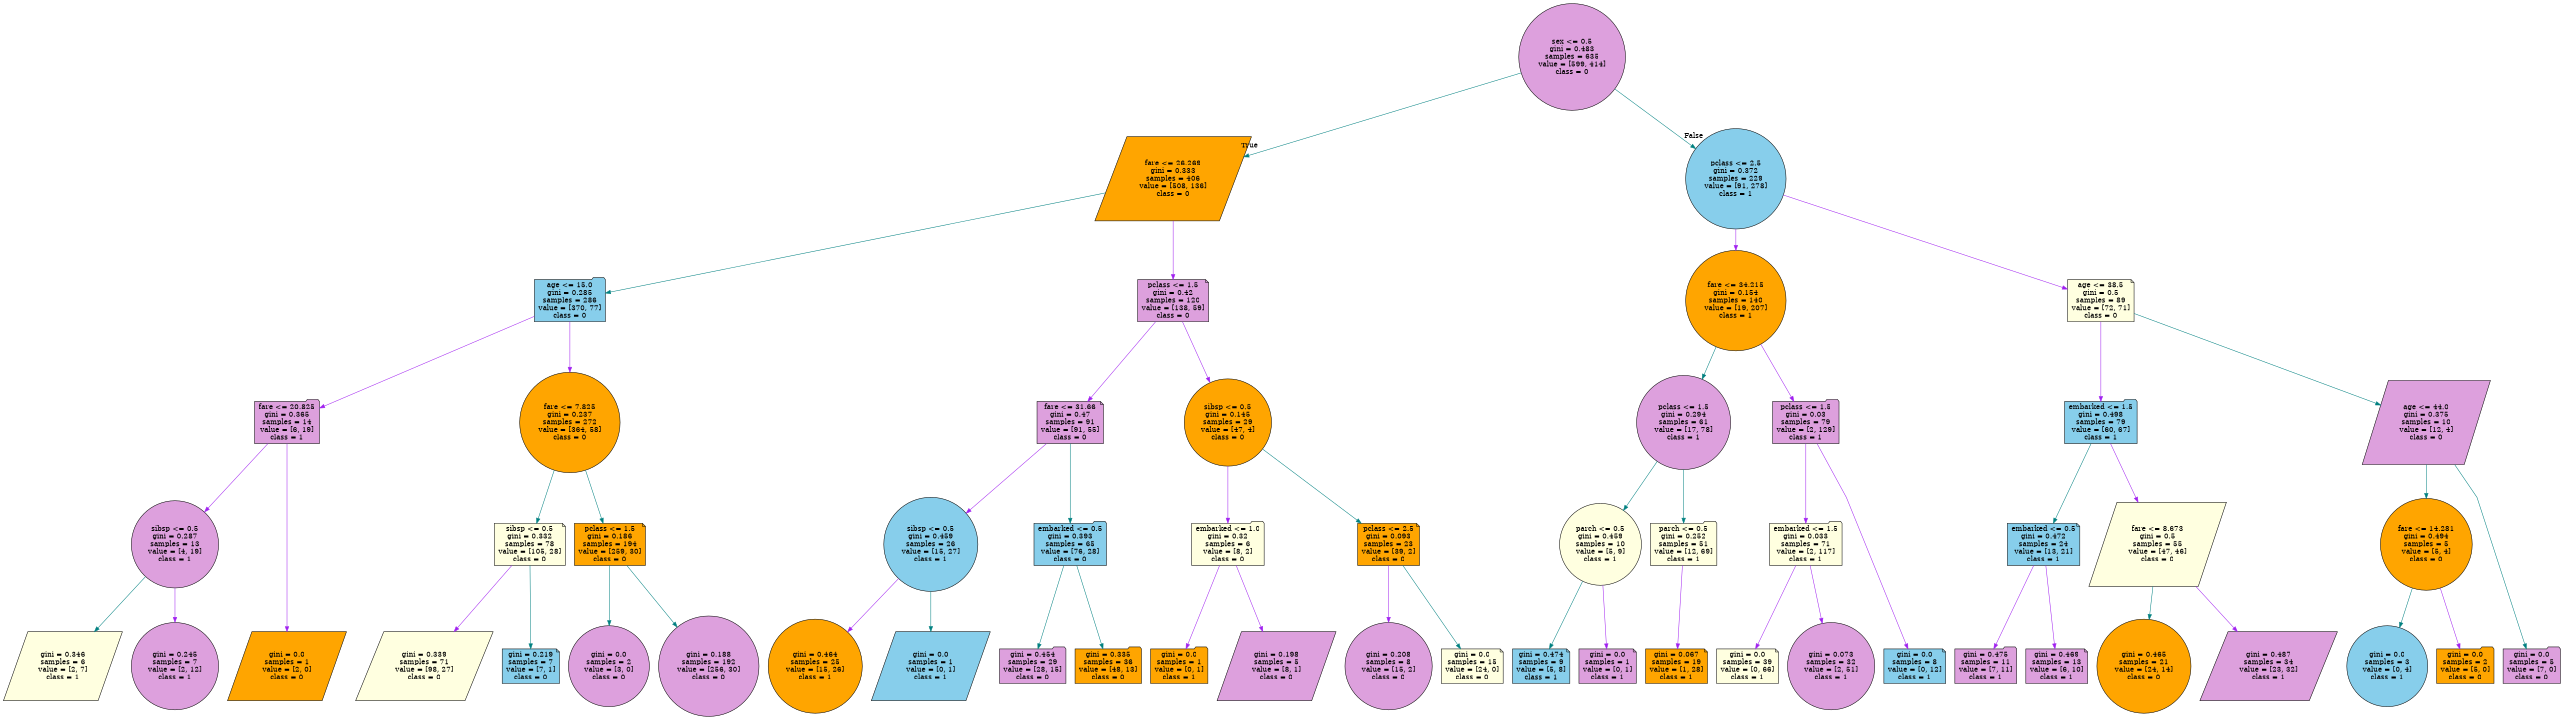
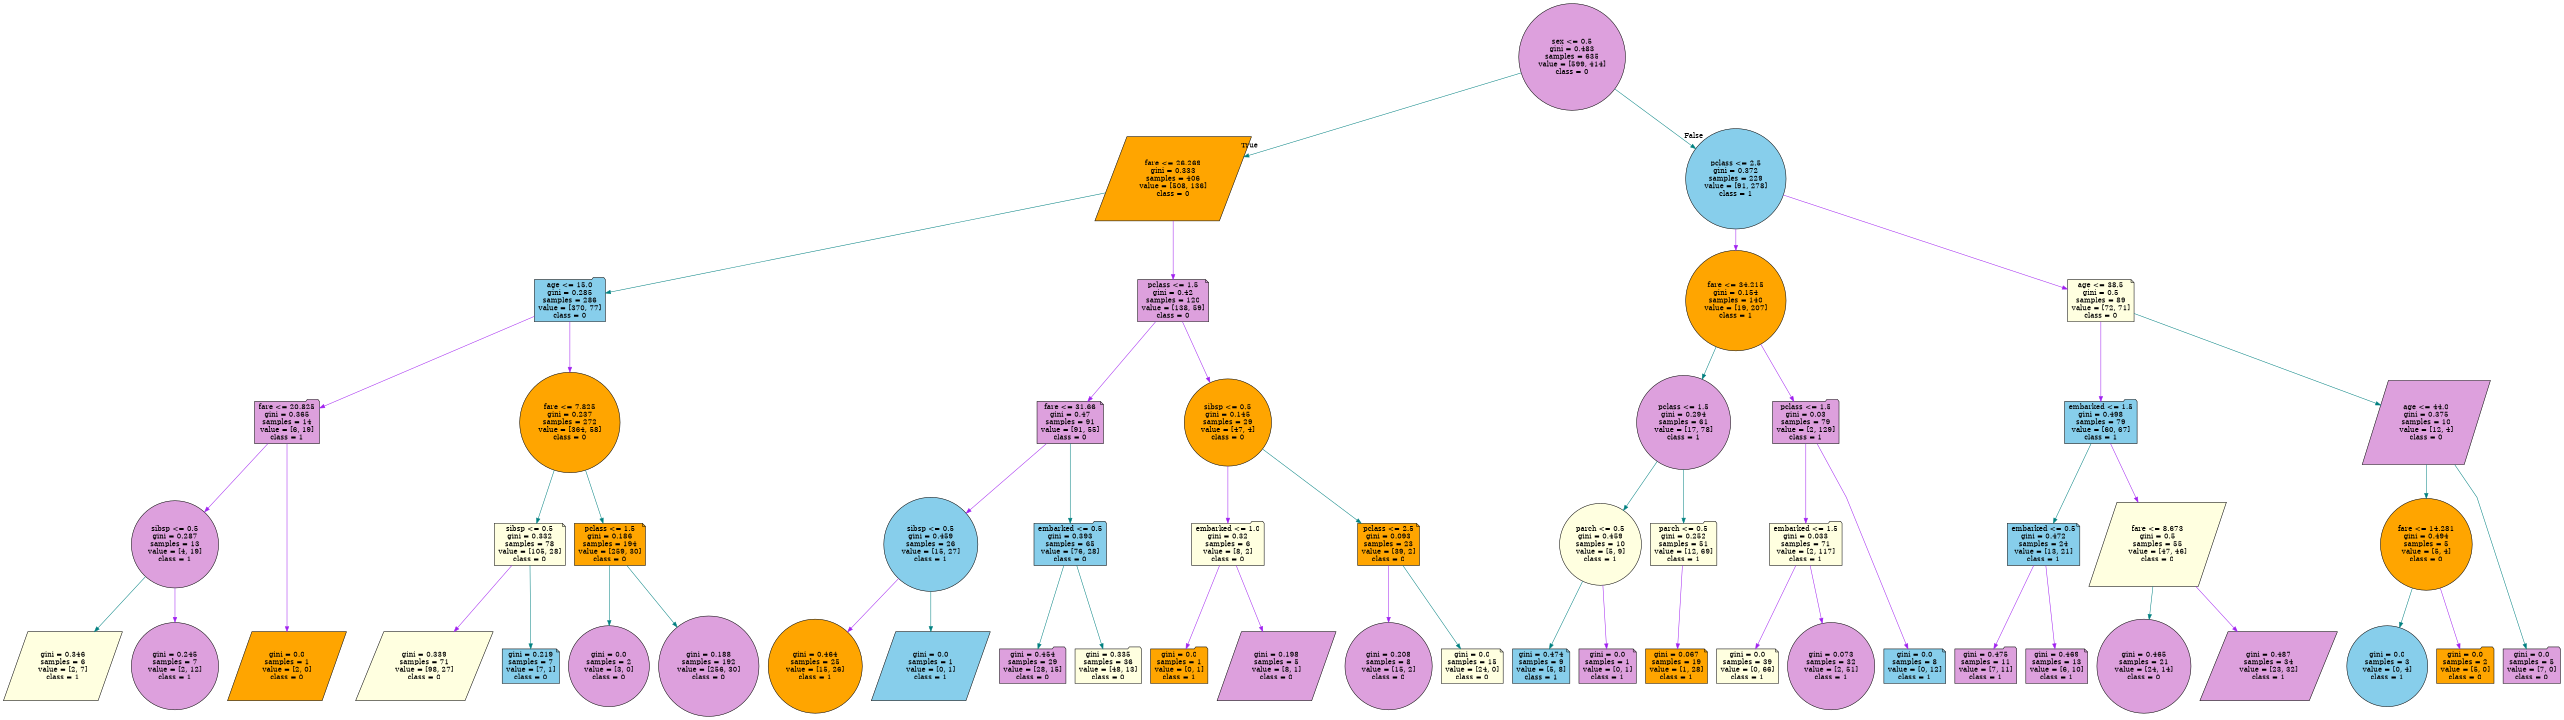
node "gini = 0.335 samples = 36 value = [48, 13] class = 0": fillcolor orange -> lightyellow
node "gini = 0.465 samples = 21 value = [24, 14] class = 0": fillcolor orange -> plum
